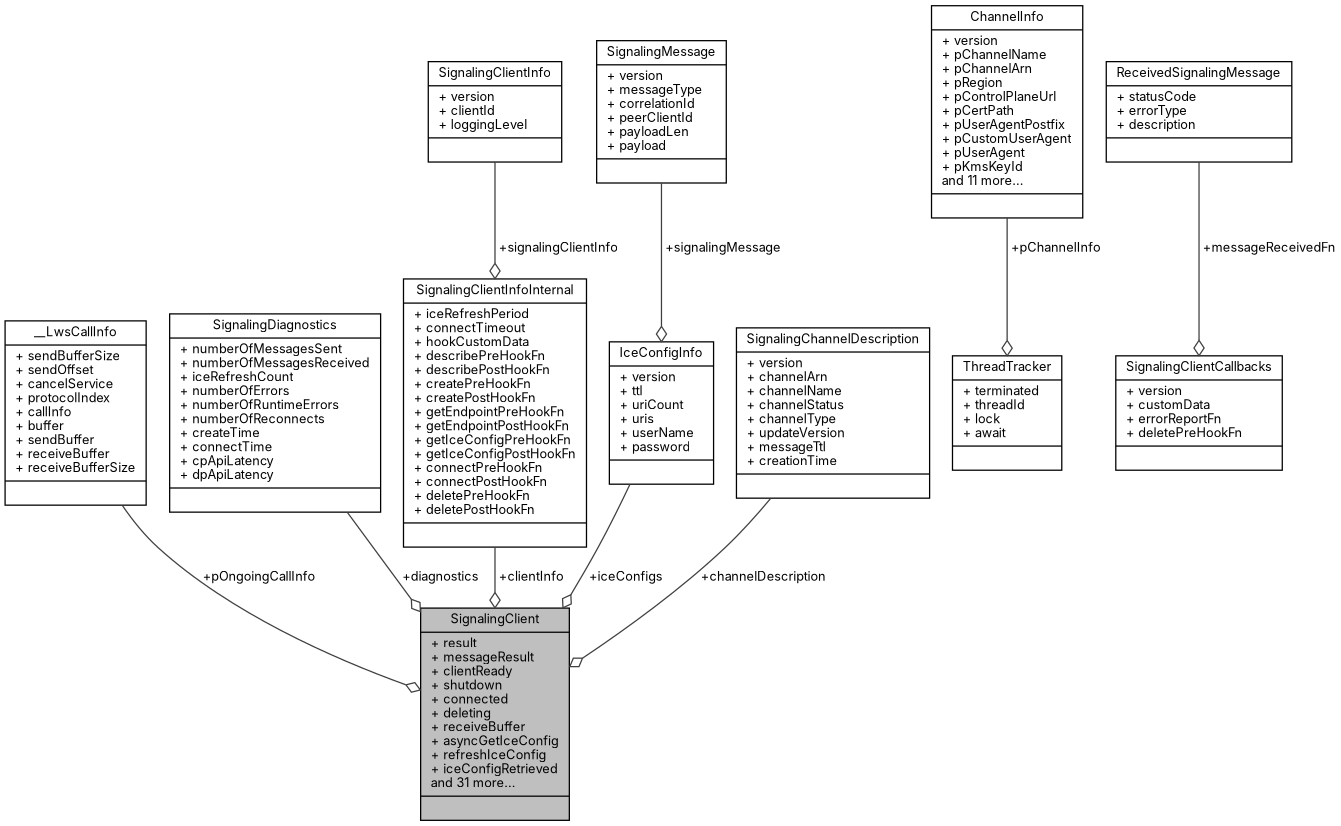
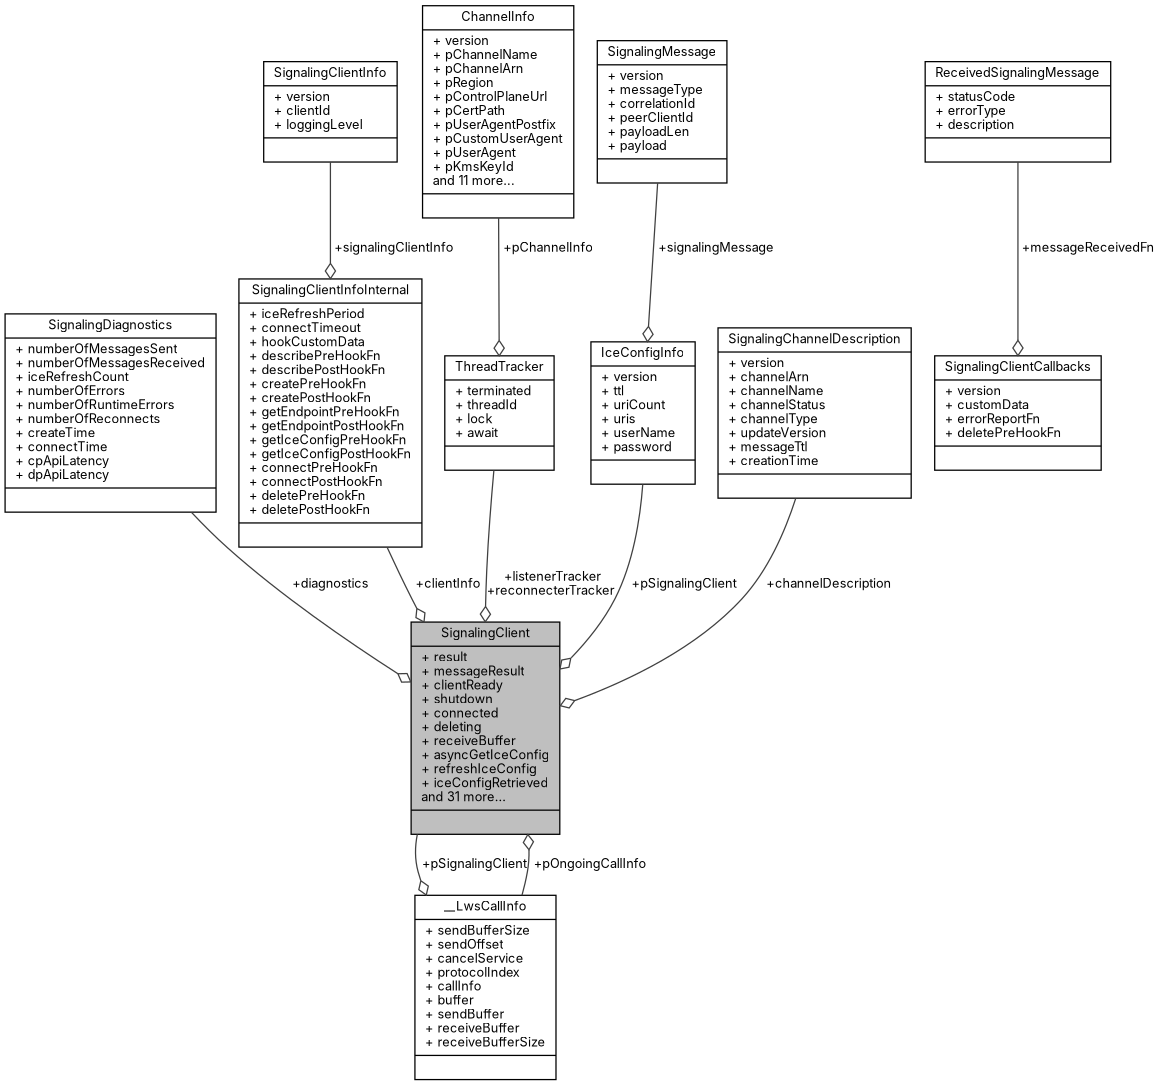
edge "ThreadTracker" -> "SignalingClient": added, label "+listenerTracker +reconnecterTracker"
edge "IceConfigInfo" -> "SignalingClient": label " +iceConfigs" -> " +pSignalingClient"
edge "SignalingClient" -> "__LwsCallInfo": added, label "+pSignalingClient"
